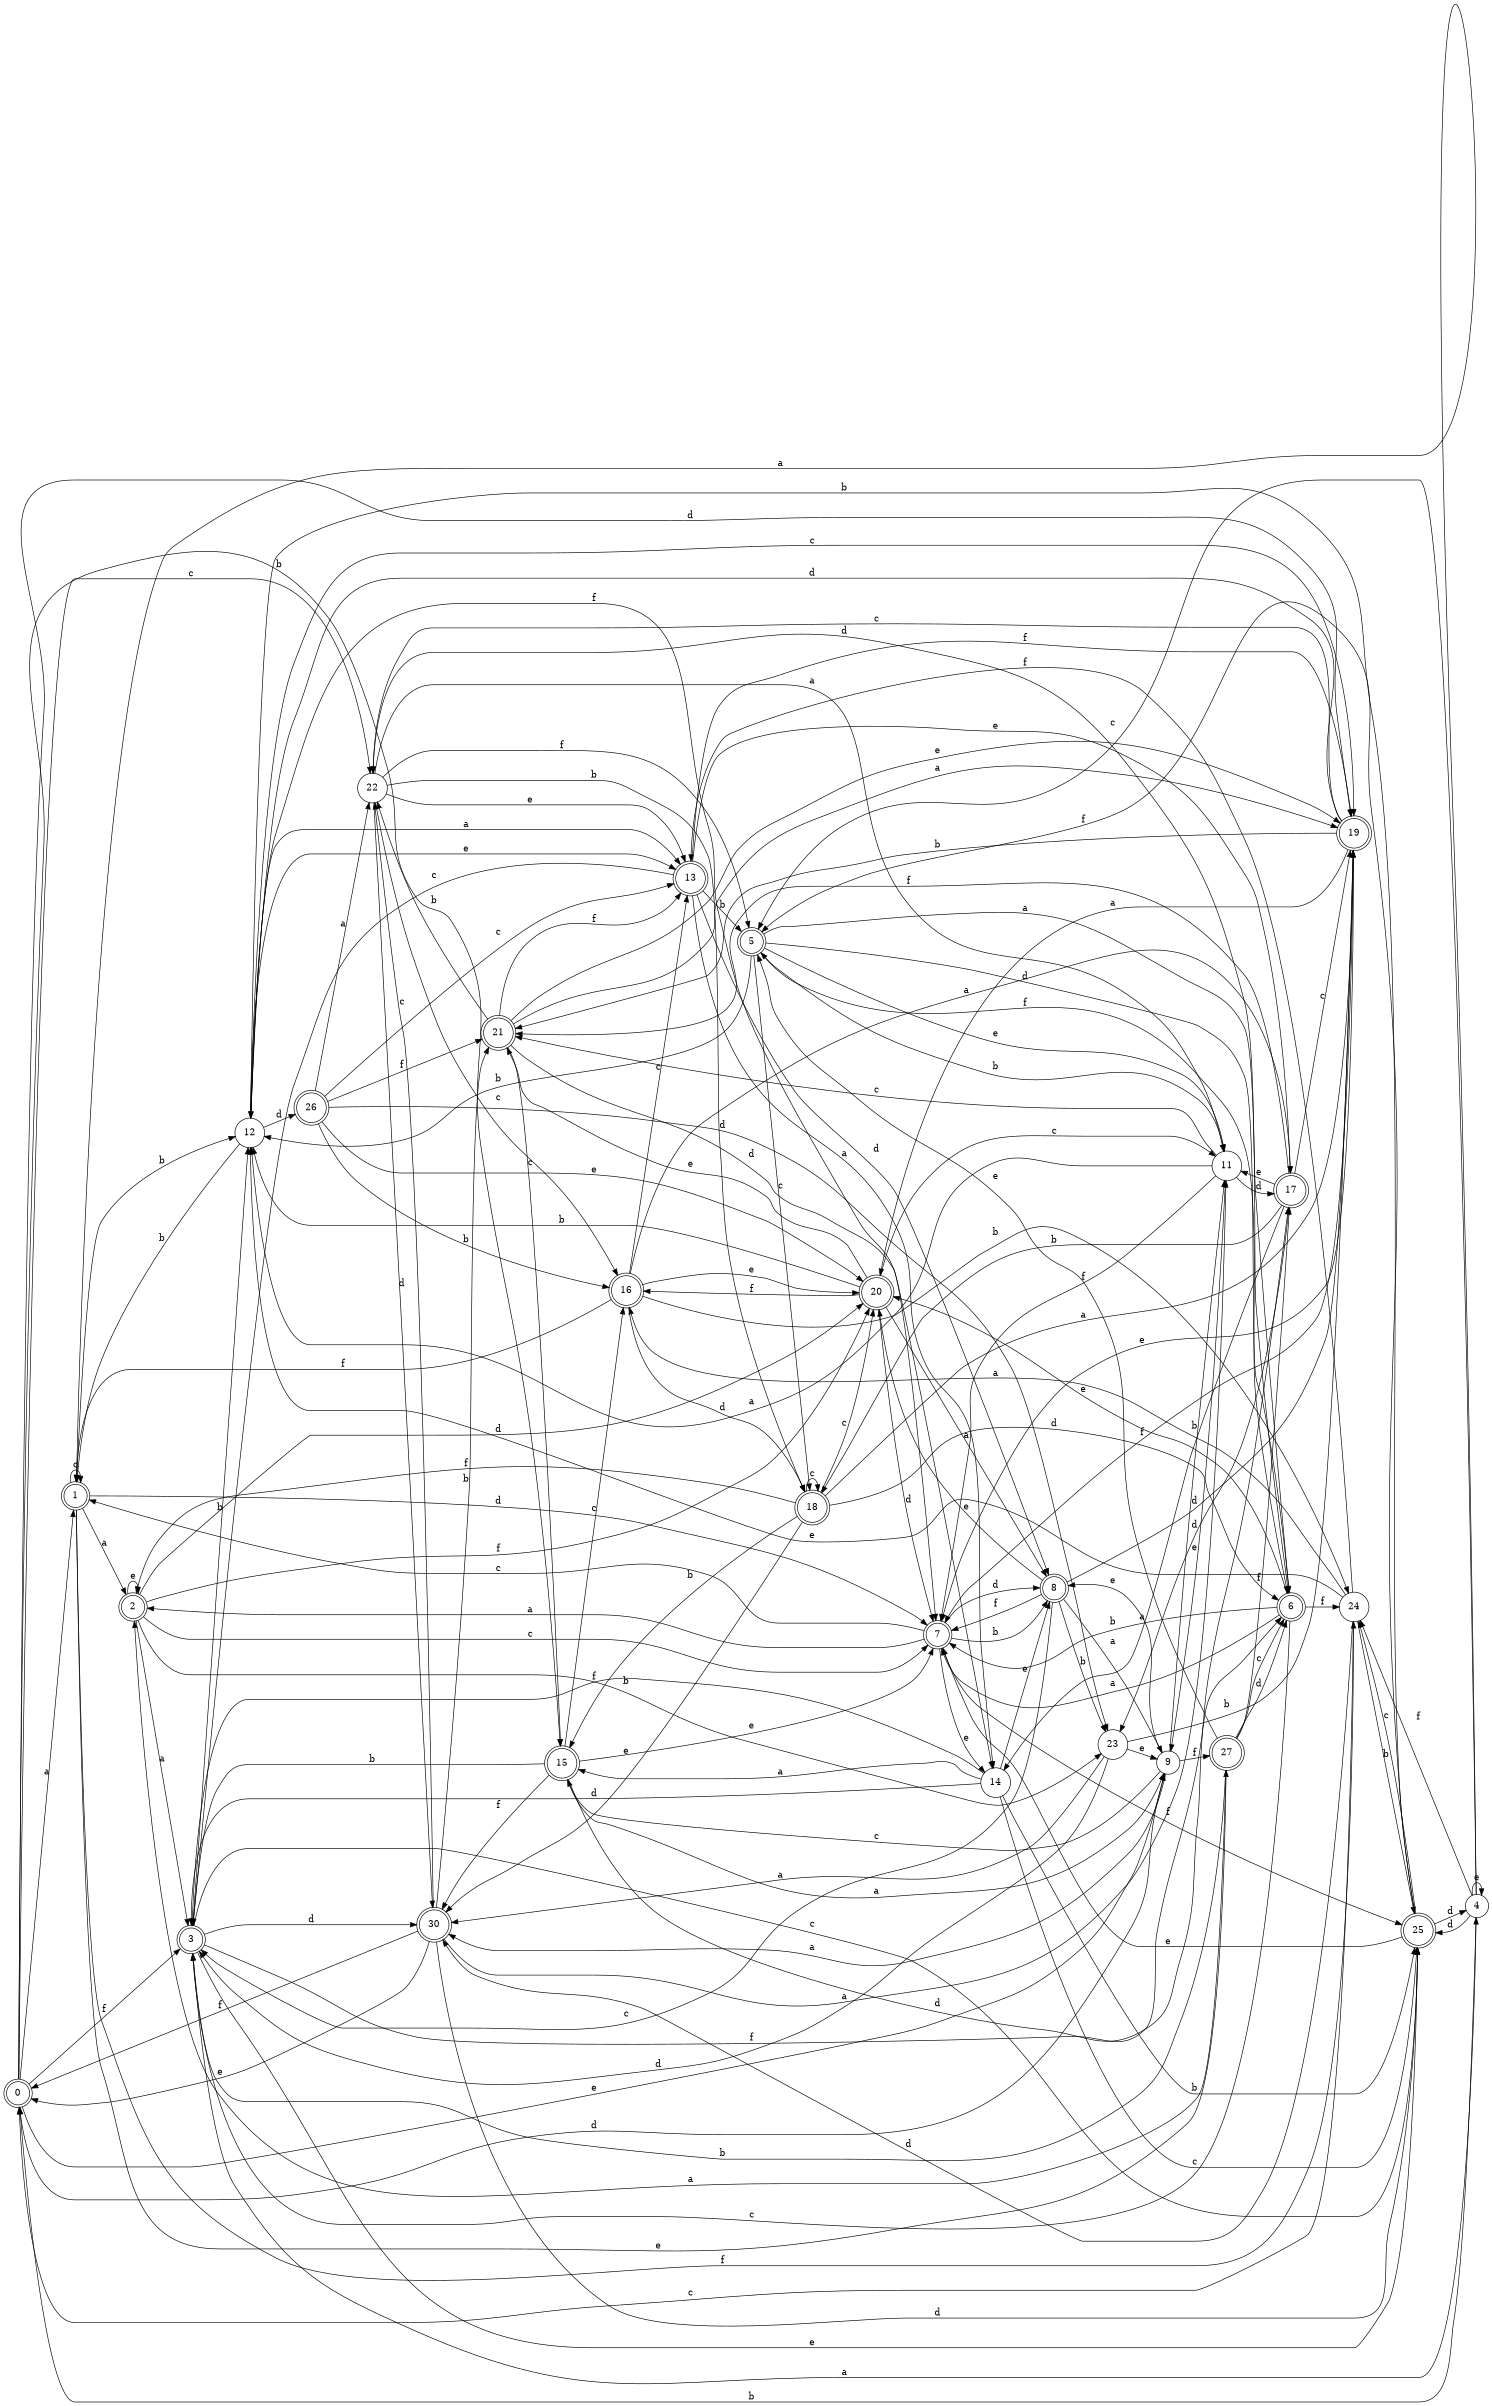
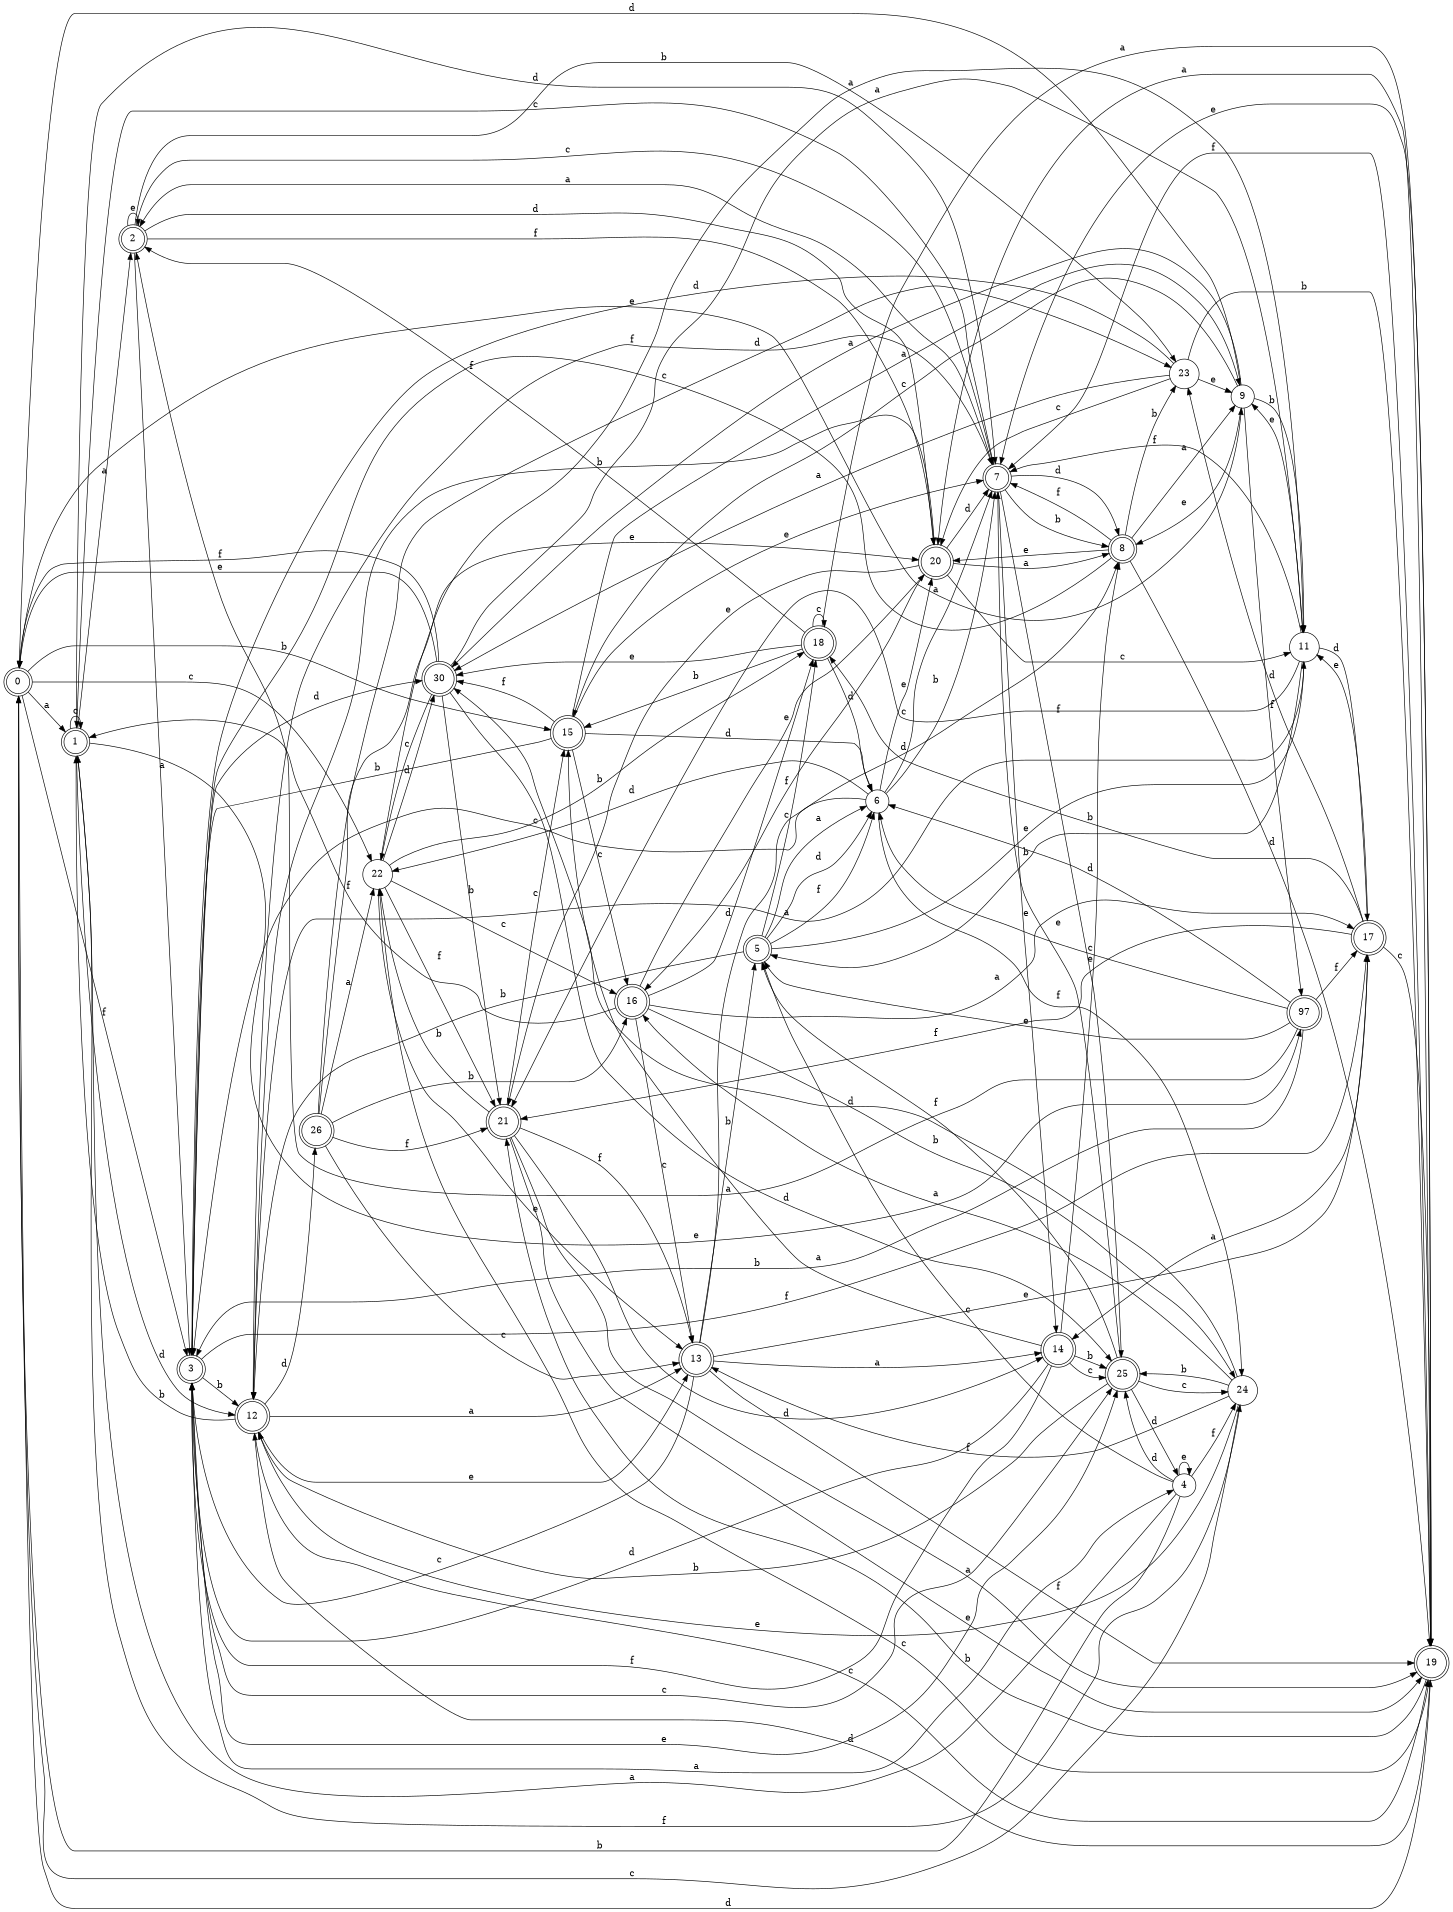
edge "22" -> "5": now "22" -> "21"
node "12": shape circle -> doublecircle
edge "1" -> "12": label "b" -> "d"
edge "18" -> "20": now "23" -> "20"
node "6": shape doublecircle -> circle
node "27": label "27" -> "97"
node "14": shape circle -> doublecircle
